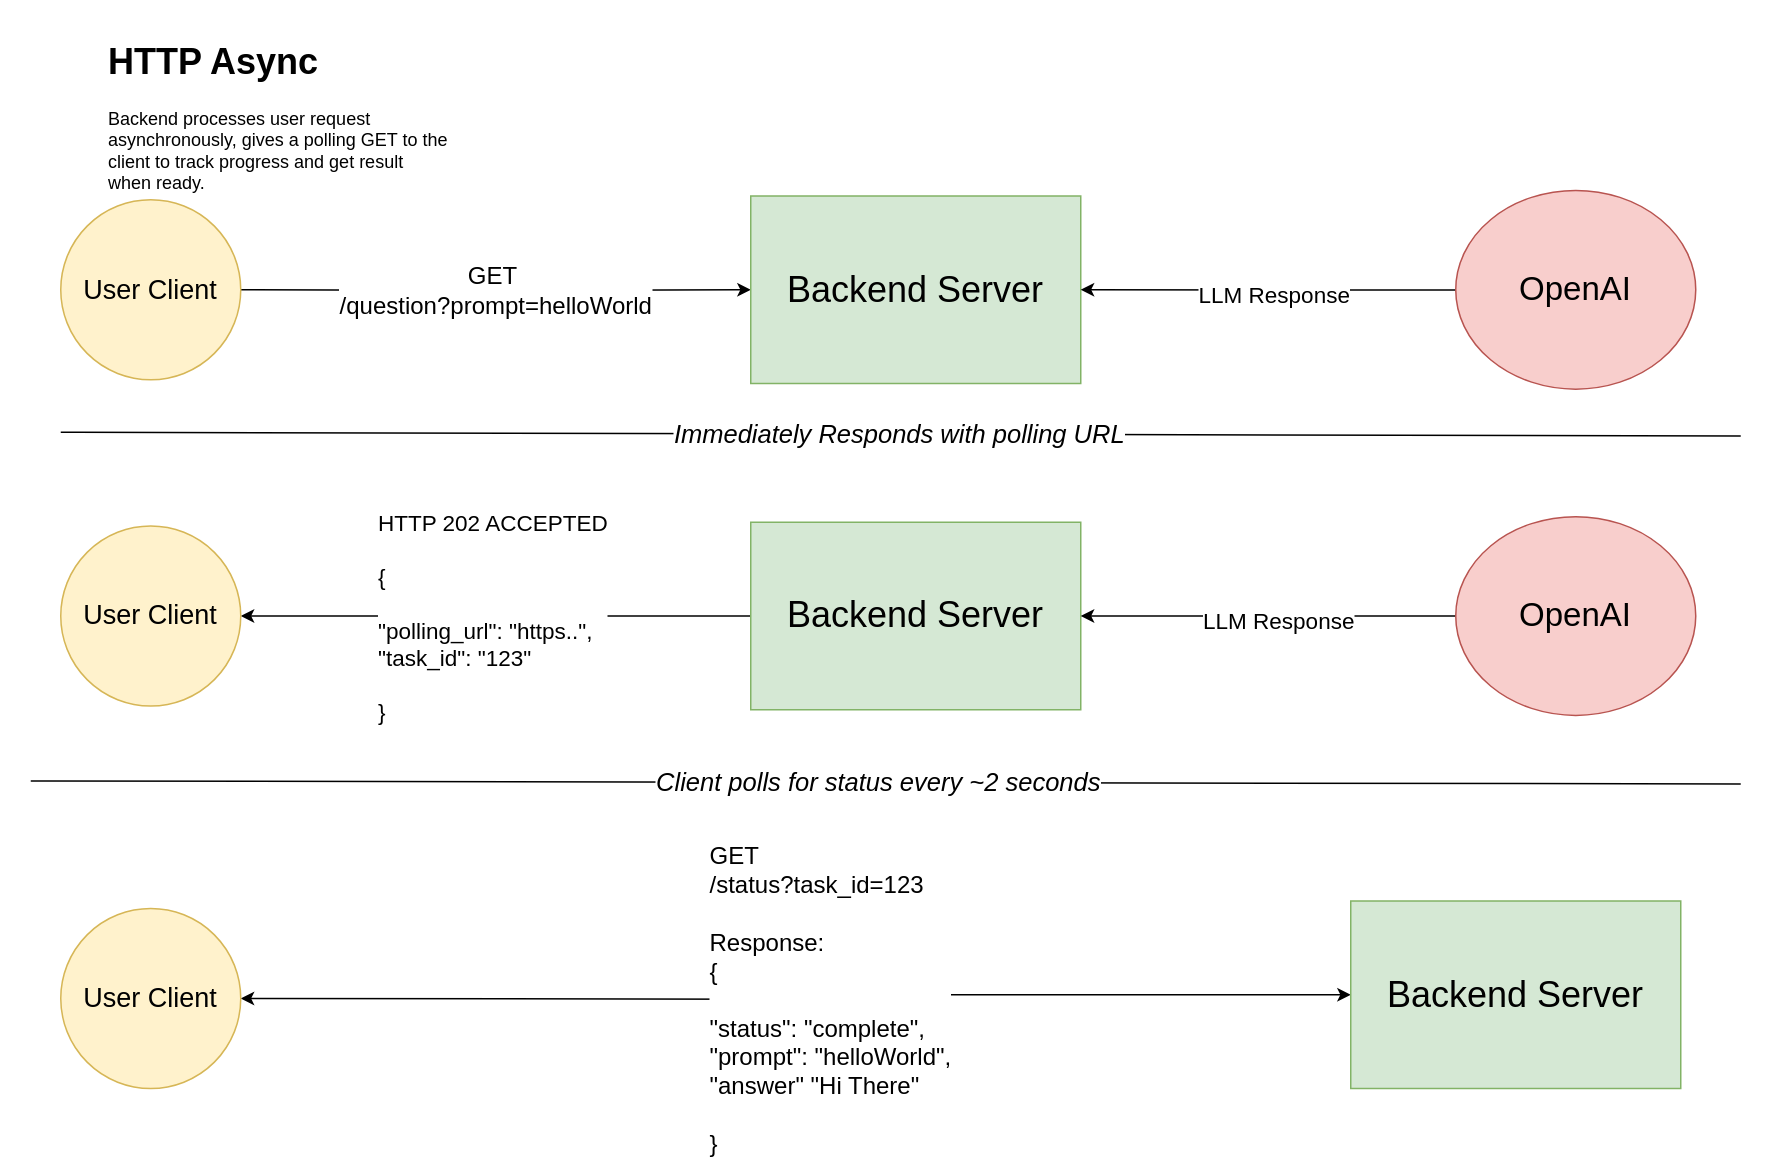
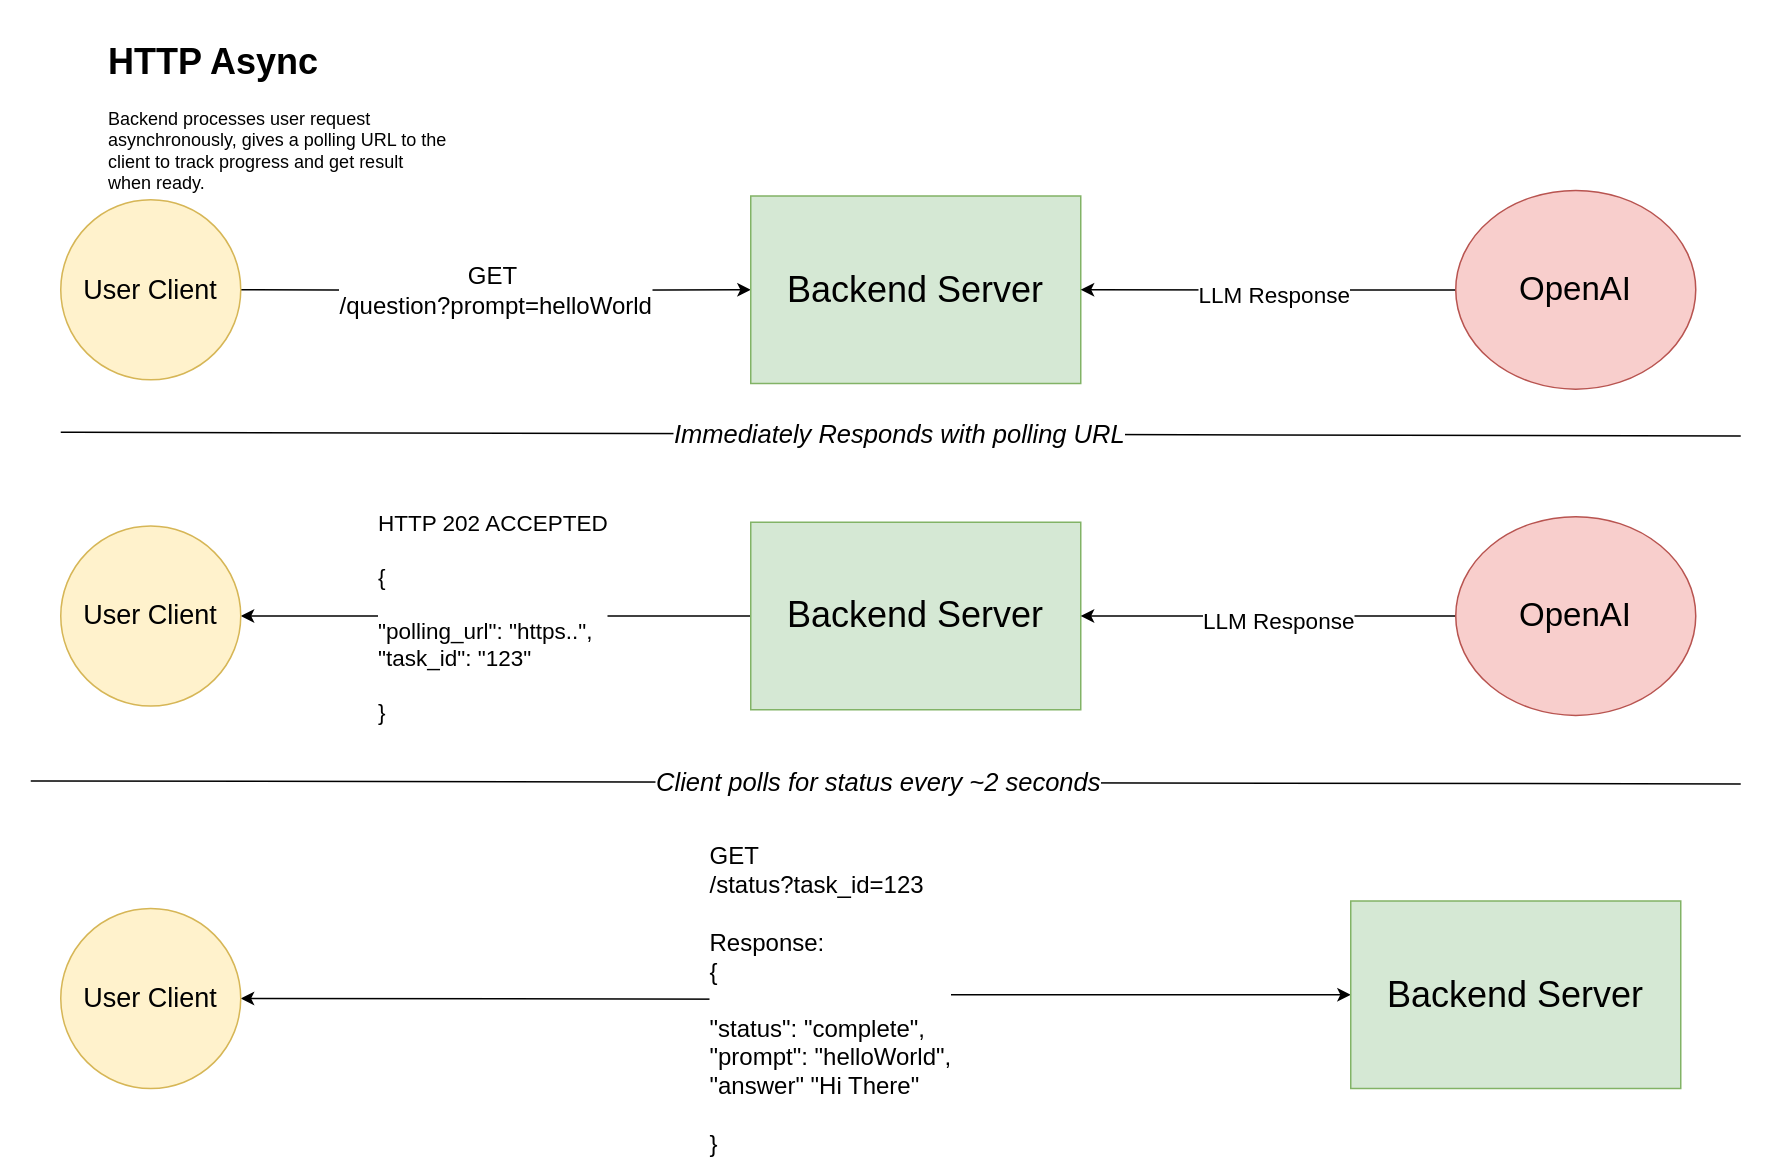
node "HTTP Async Backend processes user request asynchronously, gives a polling GET to the client to track progress and get result when ready.": label "HTTP Async Backend processes user request asynchronously, gives a polling GET to the client to track progress and get result when ready." -> "HTTP Async Backend processes user request asynchronously, gives a polling URL to the client to track progress and get result when ready."
